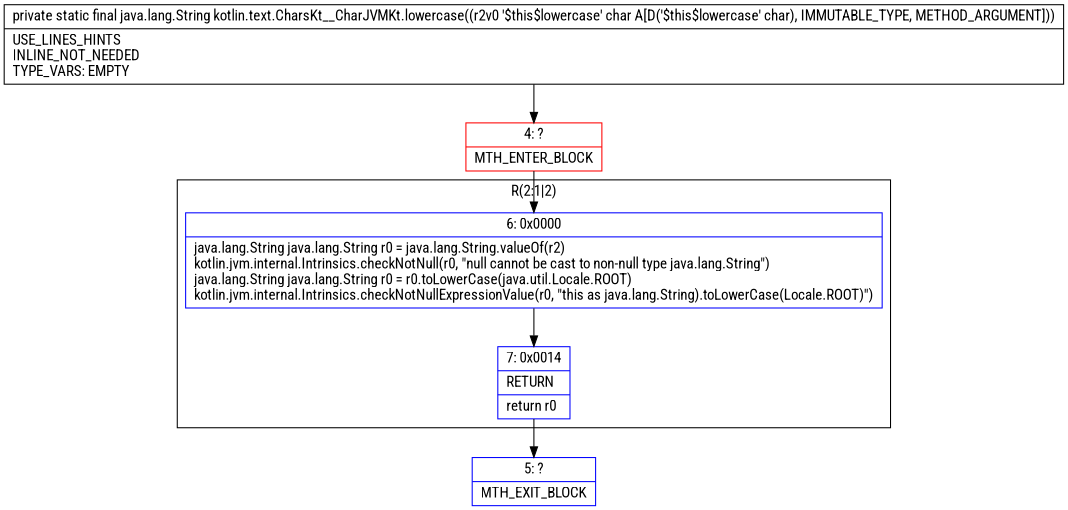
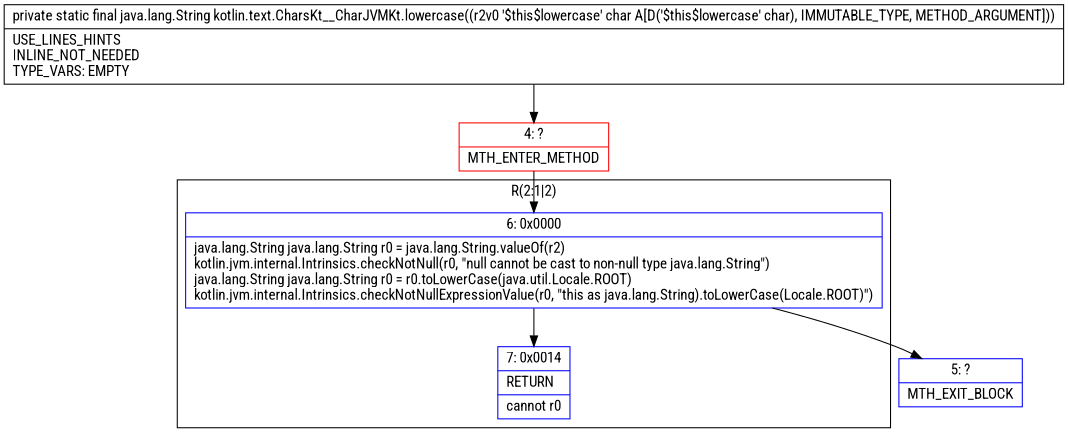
node "4: ?": text "MTH_ENTER_BLOCK" -> "MTH_ENTER_METHOD"
node "7: 0x0014": text "return r0" -> "cannot r0"
edge "7: 0x0014" -> "5: ?": now "6: 0x0000" -> "5: ?"
